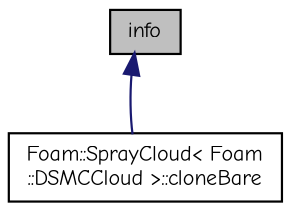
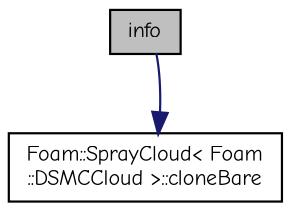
edge "Foam::SprayCloud< Foam ::DSMCCloud >::cloneBare" -> "info": reversed
